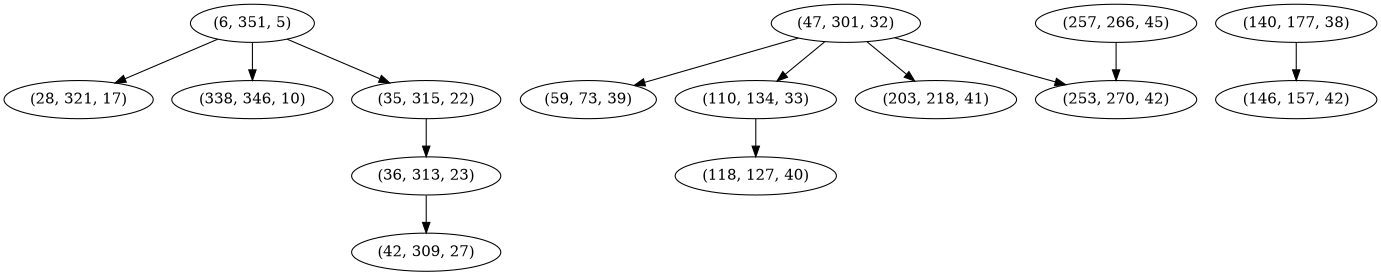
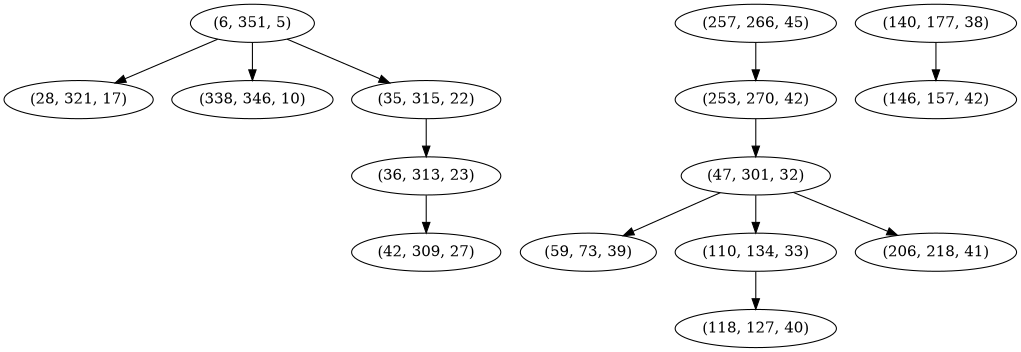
edge "(47, 301, 32)" -> "(253, 270, 42)": reversed
node "(203, 218, 41)": label "(203, 218, 41)" -> "(206, 218, 41)"
